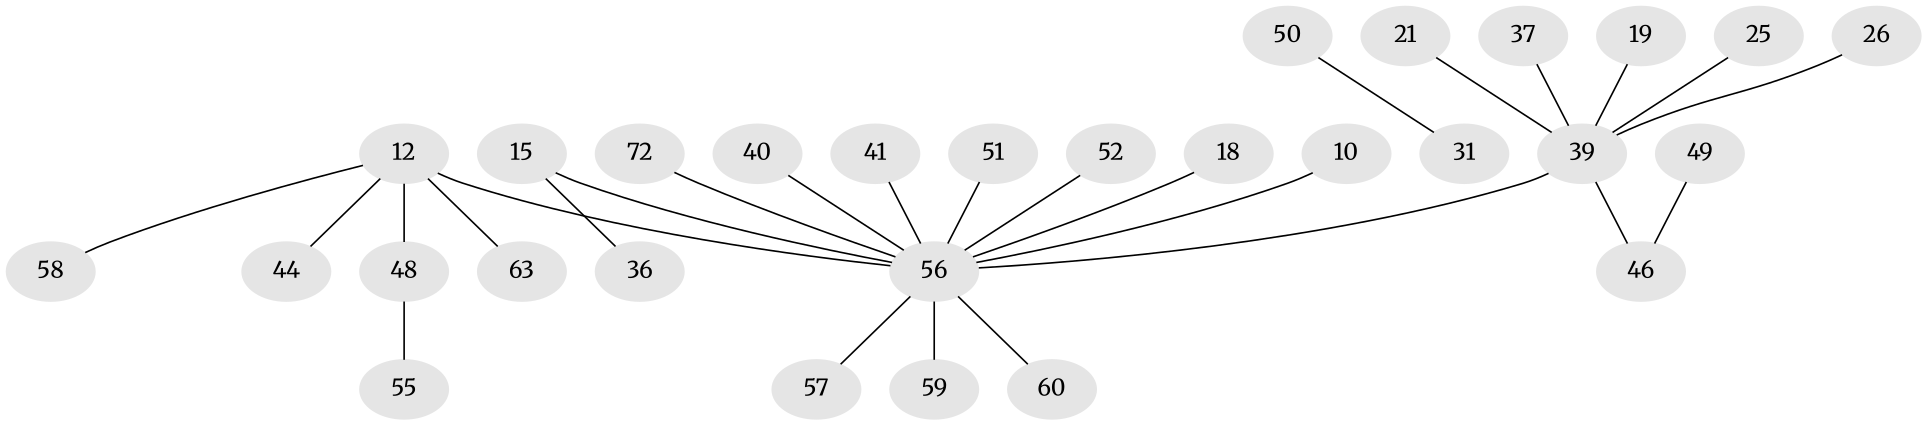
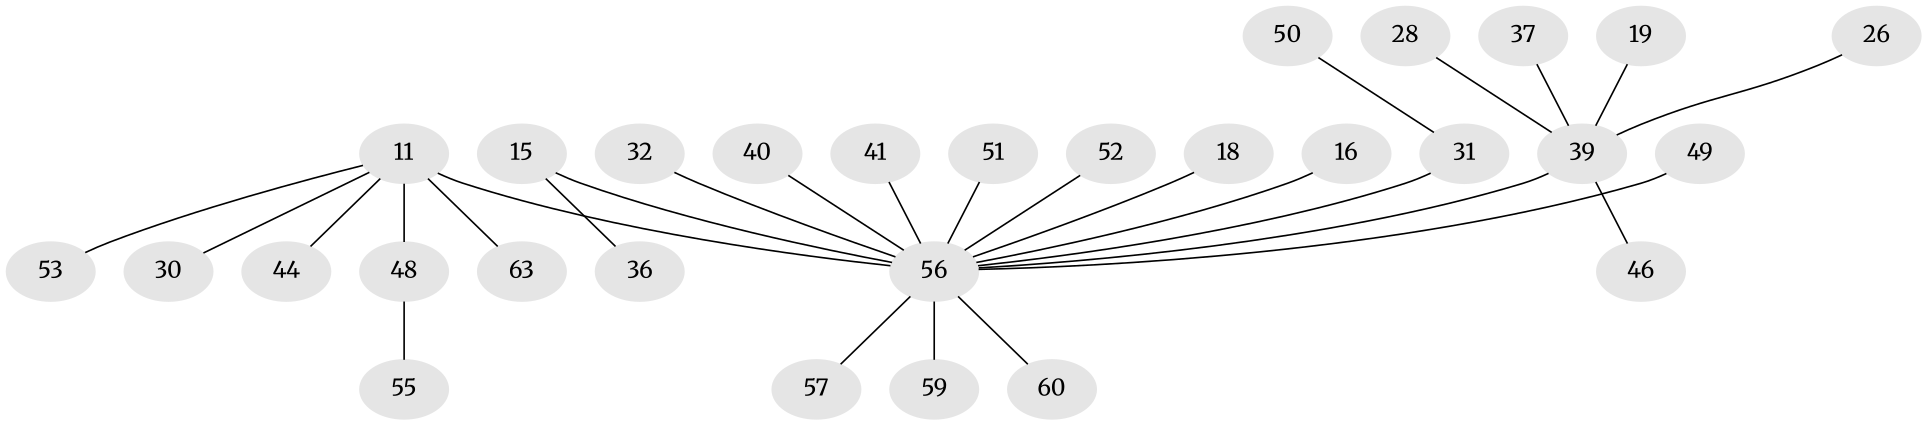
node "21": label "21" -> "28"
node "25": removed
node "12": label "12" -> "11"
node "72": label "72" -> "32"
node "10": label "10" -> "16"
edge "49" -- "46": now "49" -- "56"
edge "31" -- "56": added
node "58": label "58" -> "53"
node "30": added
